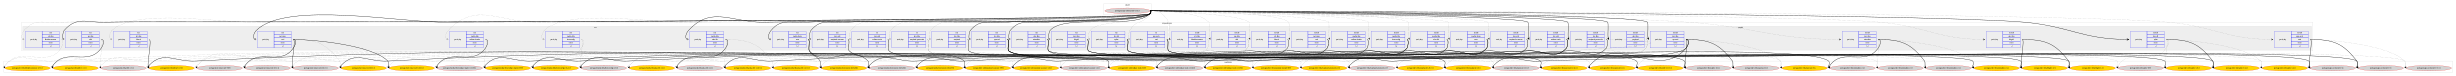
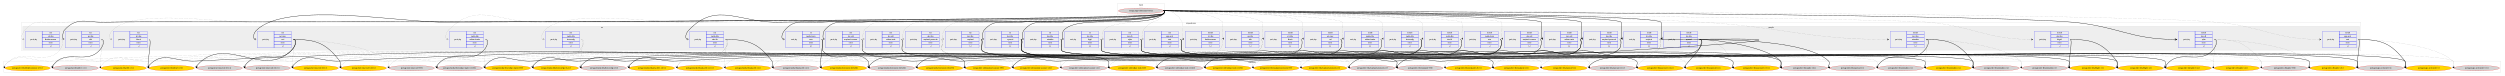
node "portage://sys-libs/zlib-1.3.1-r1": fillcolor gold -> lightgrey
node "portage://sys-libs/zlib-1.3-r4": fillcolor lightgrey -> gold
node "portage://dev-libs/wayland-install-9999": label "portage://dev-libs/wayland-install-9999" -> "portage://dev-libs/wayland-protocols-9999"
node "portage://dev-libs/wayland-9999": added
node "portage://dev-libs/util-3.0.13-r2": label "portage://dev-libs/util-3.0.13-r2" -> "portage://dev-libs/openssl-3.0.13-r2"
node "portage://app-arch/zstd-1.5.5": fillcolor lightgrey -> gold
